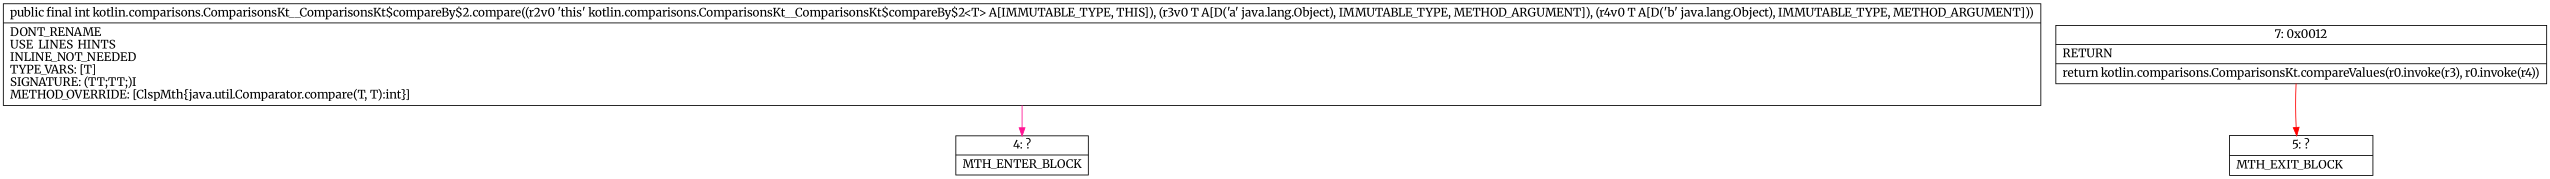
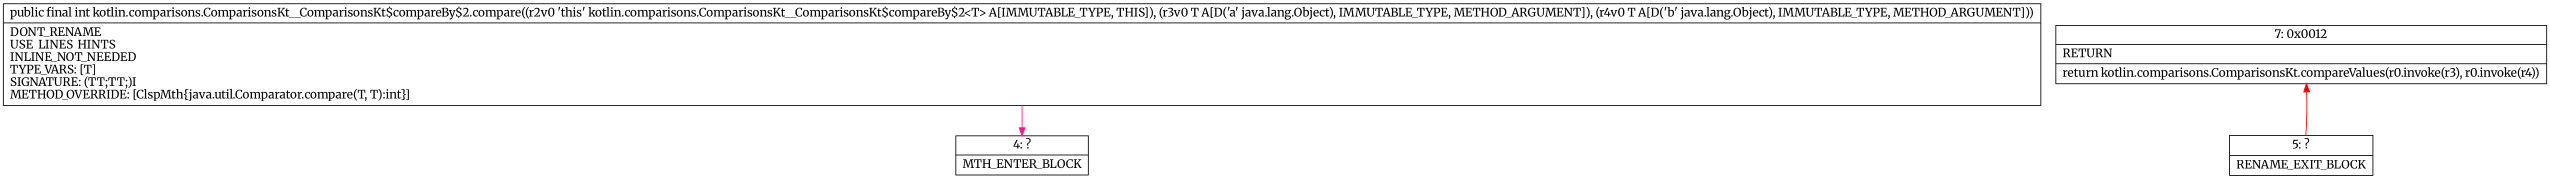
edge "7: 0x0012" -> "5: ?": reversed
node "5: ?": text "MTH_EXIT_BLOCK" -> "RENAME_EXIT_BLOCK"
